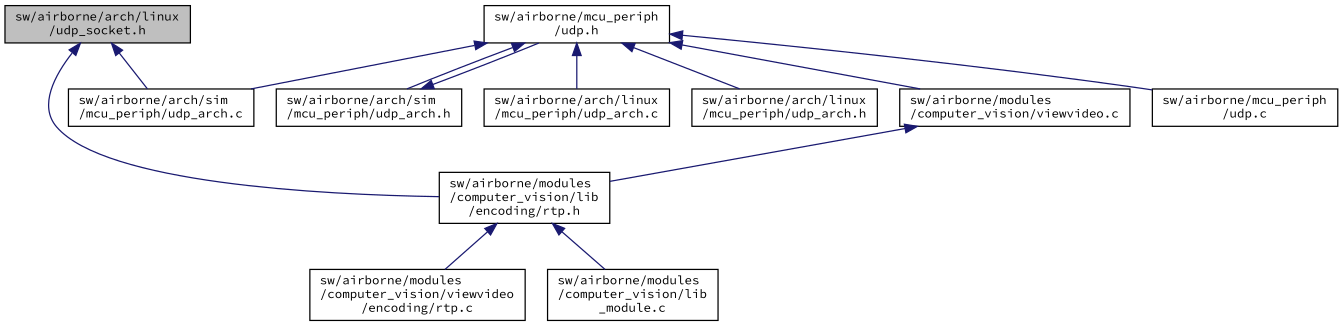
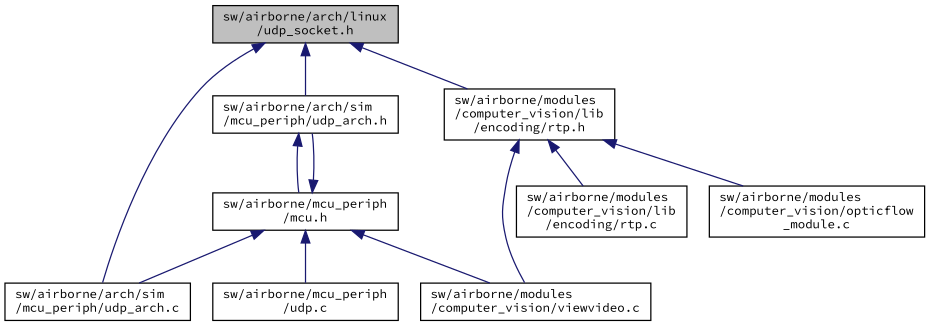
node "sw/airborne/mcu_periph /udp.h": label "sw/airborne/mcu_periph /udp.h" -> "sw/airborne/mcu_periph /mcu.h"
edge "sw/airborne/arch/sim /mcu_periph/udp_arch.h" -> "sw/airborne/arch/linux /udp_socket.h": added
node "sw/airborne/arch/linux /mcu_periph/udp_arch.c": removed
node "sw/airborne/arch/linux /mcu_periph/udp_arch.h": removed
edge "sw/airborne/modules /computer_vision/lib /encoding/rtp.h" -> "sw/airborne/modules /computer_vision/viewvideo.c": reversed
node "sw/airborne/modules /computer_vision/viewvideo /encoding/rtp.c": label "sw/airborne/modules /computer_vision/viewvideo /encoding/rtp.c" -> "sw/airborne/modules /computer_vision/lib /encoding/rtp.c"
node "sw/airborne/modules /computer_vision/lib _module.c": label "sw/airborne/modules /computer_vision/lib _module.c" -> "sw/airborne/modules /computer_vision/opticflow _module.c"
